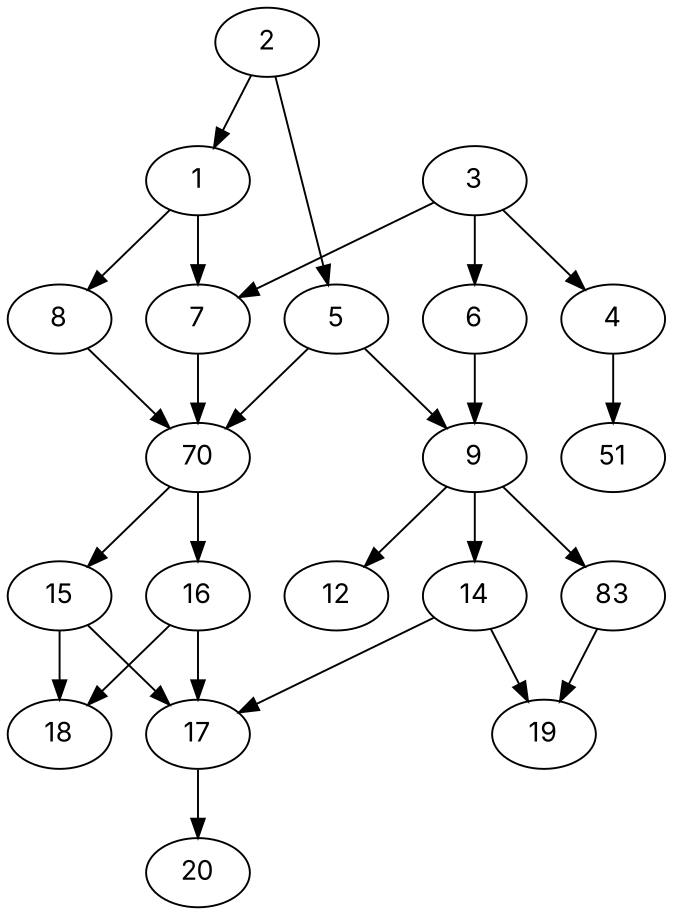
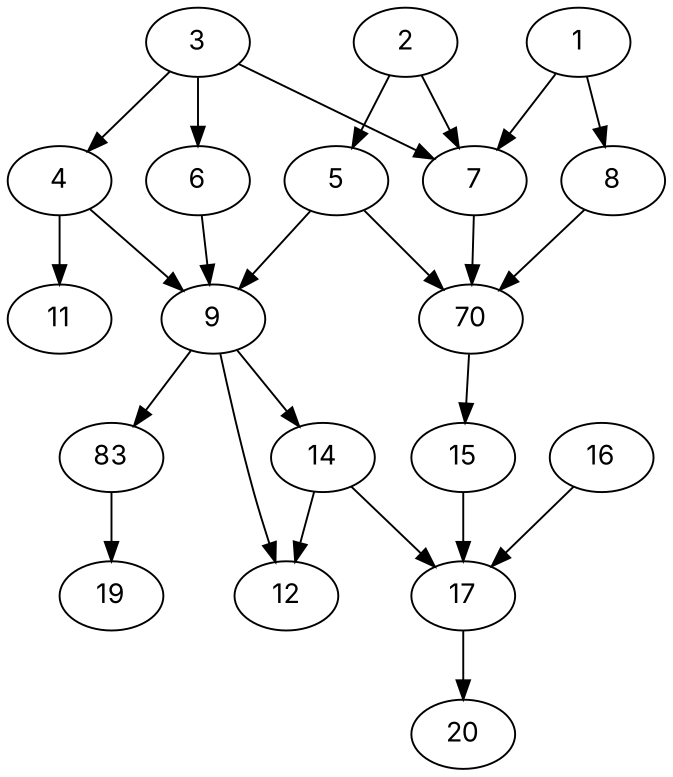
edge "2" -> "1": now "2" -> "7"
edge "4" -> "9": added
node "51": label "51" -> "11"
edge "70" -> "16": removed
edge "14" -> "19": now "14" -> "12"
node "18": removed
